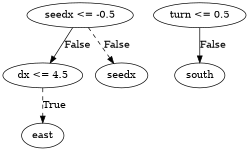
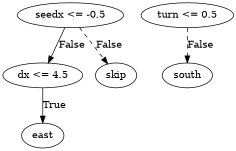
edge "turn <= 0.5" -> "south": style solid -> dashed
node "seedx": label "seedx" -> "skip"
edge "dx <= 4.5" -> "east": style dashed -> solid
